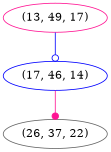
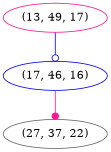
node "(17, 46, 14)": label "(17, 46, 14)" -> "(17, 46, 16)"
node "(26, 37, 22)": label "(26, 37, 22)" -> "(27, 37, 22)"
